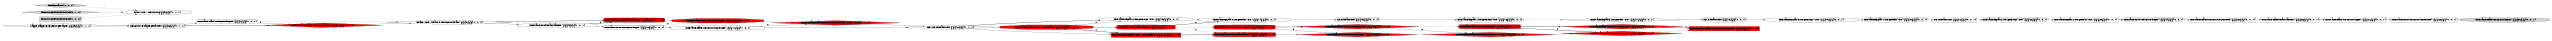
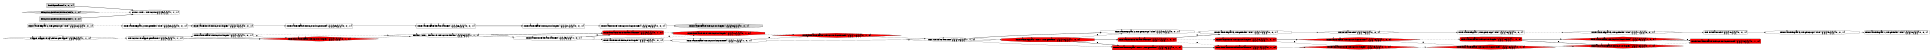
node "shouldGetAllUser['0', '0', '1']": shape diamond -> note
edge "shouldGetAllUser['0', '0', '1']" -> "Cursor<User> usersCursor@@@3@@@['1', '1', '1']": style dashed -> bold
node "Cursor<User> usersCursor@@@3@@@['1', '1', '1']": shape octagon -> cylinder
edge "testCursorClosedOnSessionClose['1', '0', '0']" -> "Cursor<User> usersCursor@@@3@@@['1', '1', '1']": style dashed -> bold
node "user = iterator.next()@@@15@@@['0', '0', '1']": shape cylinder -> diamond
node "user = iterator.next()@@@21@@@['0', '0', '1']": removed
edge "Mapper mapper = sqlSession.getMapper()@@@5@@@['1', '1', '1']" -> "usersCursor = mapper.getAllUsers()@@@6@@@['1', '1', '1']": style bold -> dashed
